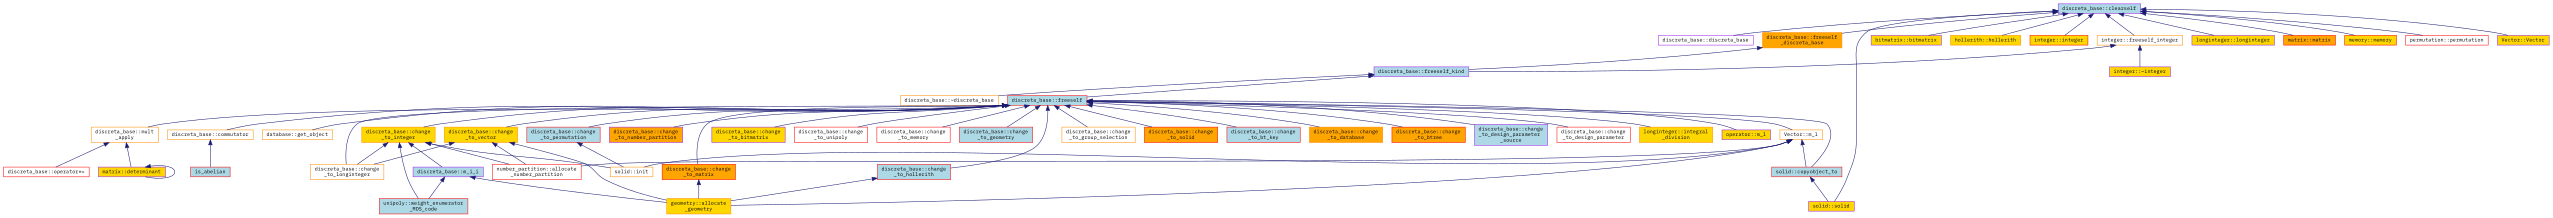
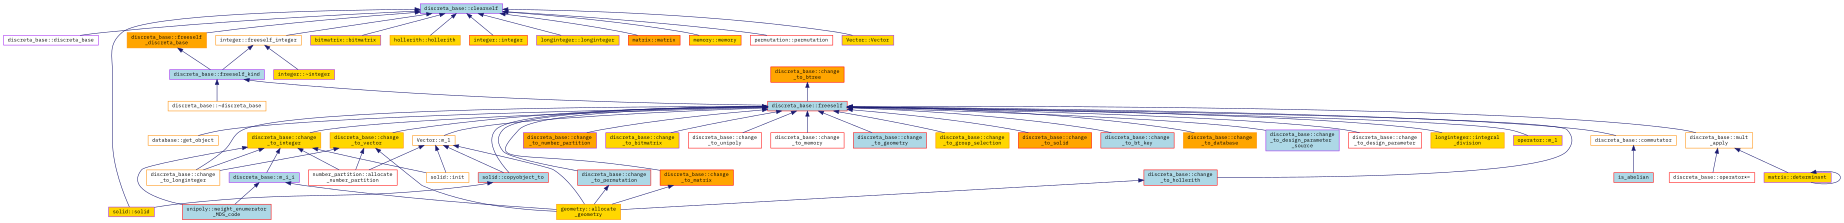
edge "discreta_base::change _to_btree" -> "discreta_base::freeself": reversed
node "discreta_base::change _to_group_selection": fillcolor white -> gold
edge "solid::init" -> "discreta_base::change _to_permutation": now "geometry::allocate _geometry" -> "discreta_base::change _to_permutation"
